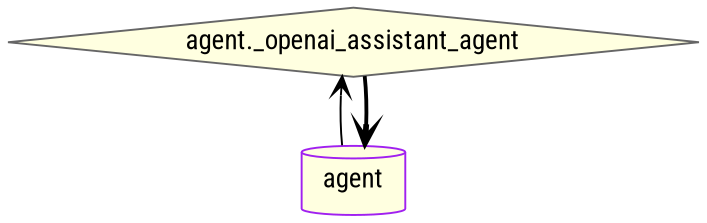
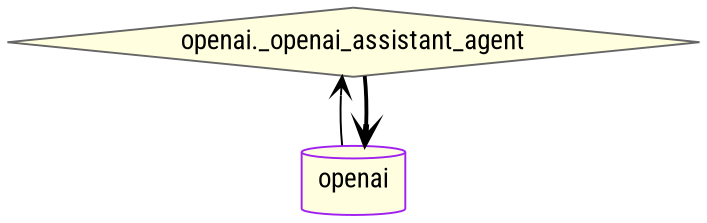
node "agent._openai_assistant_agent": label "agent._openai_assistant_agent" -> "openai._openai_assistant_agent"
node "agent": label "agent" -> "openai"
